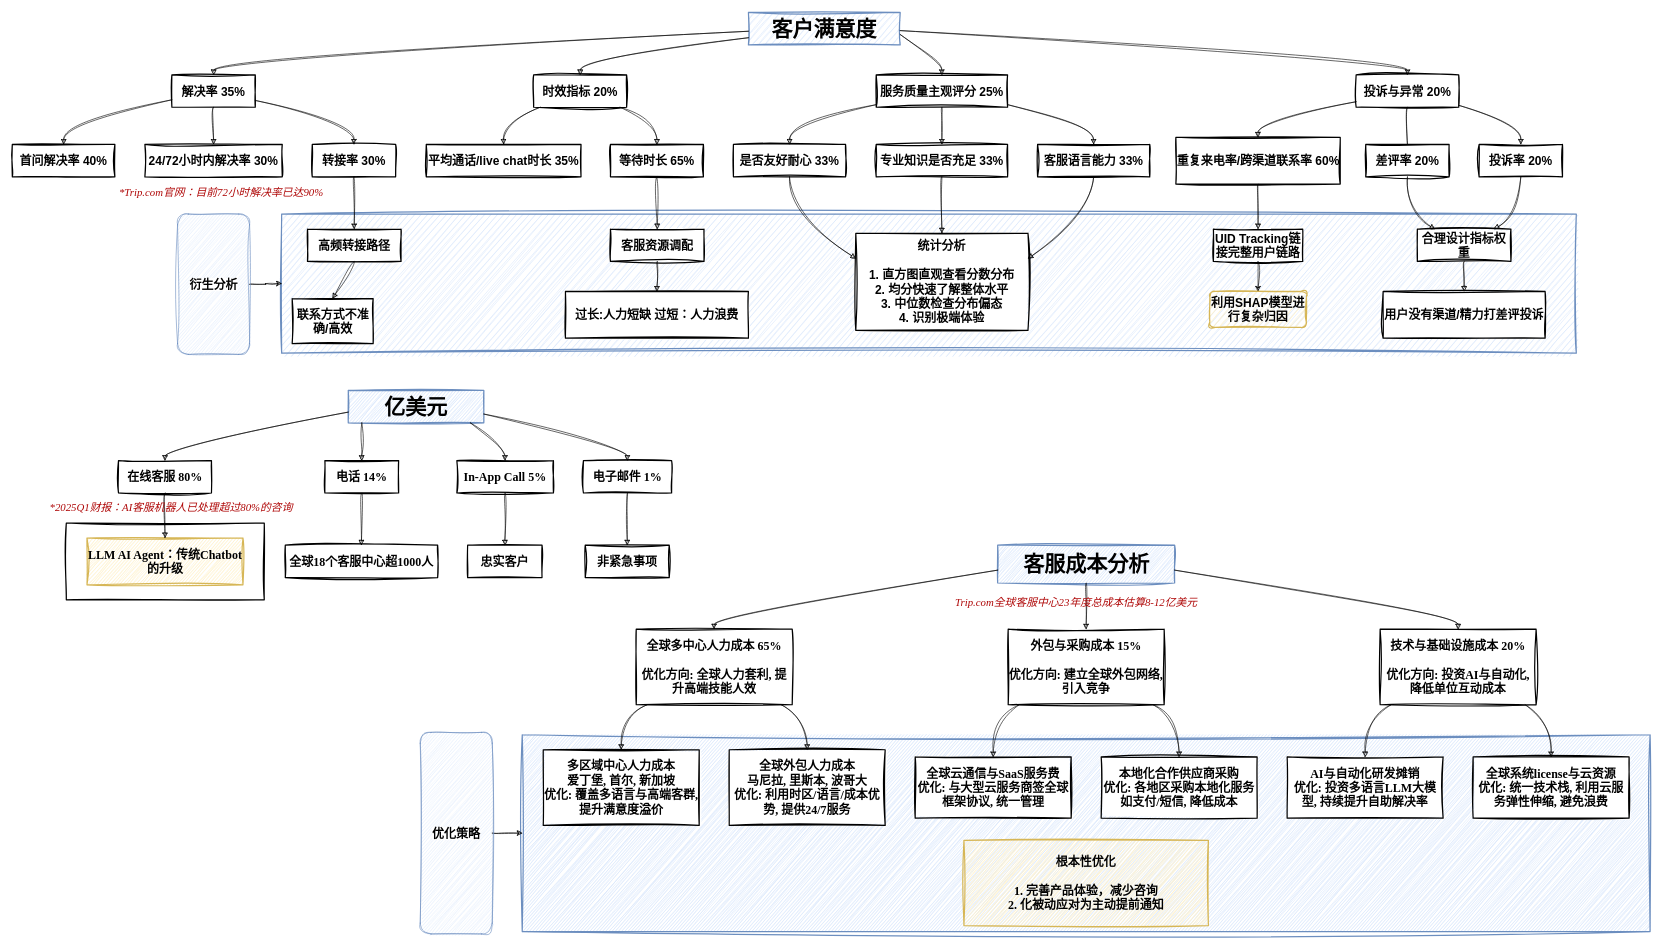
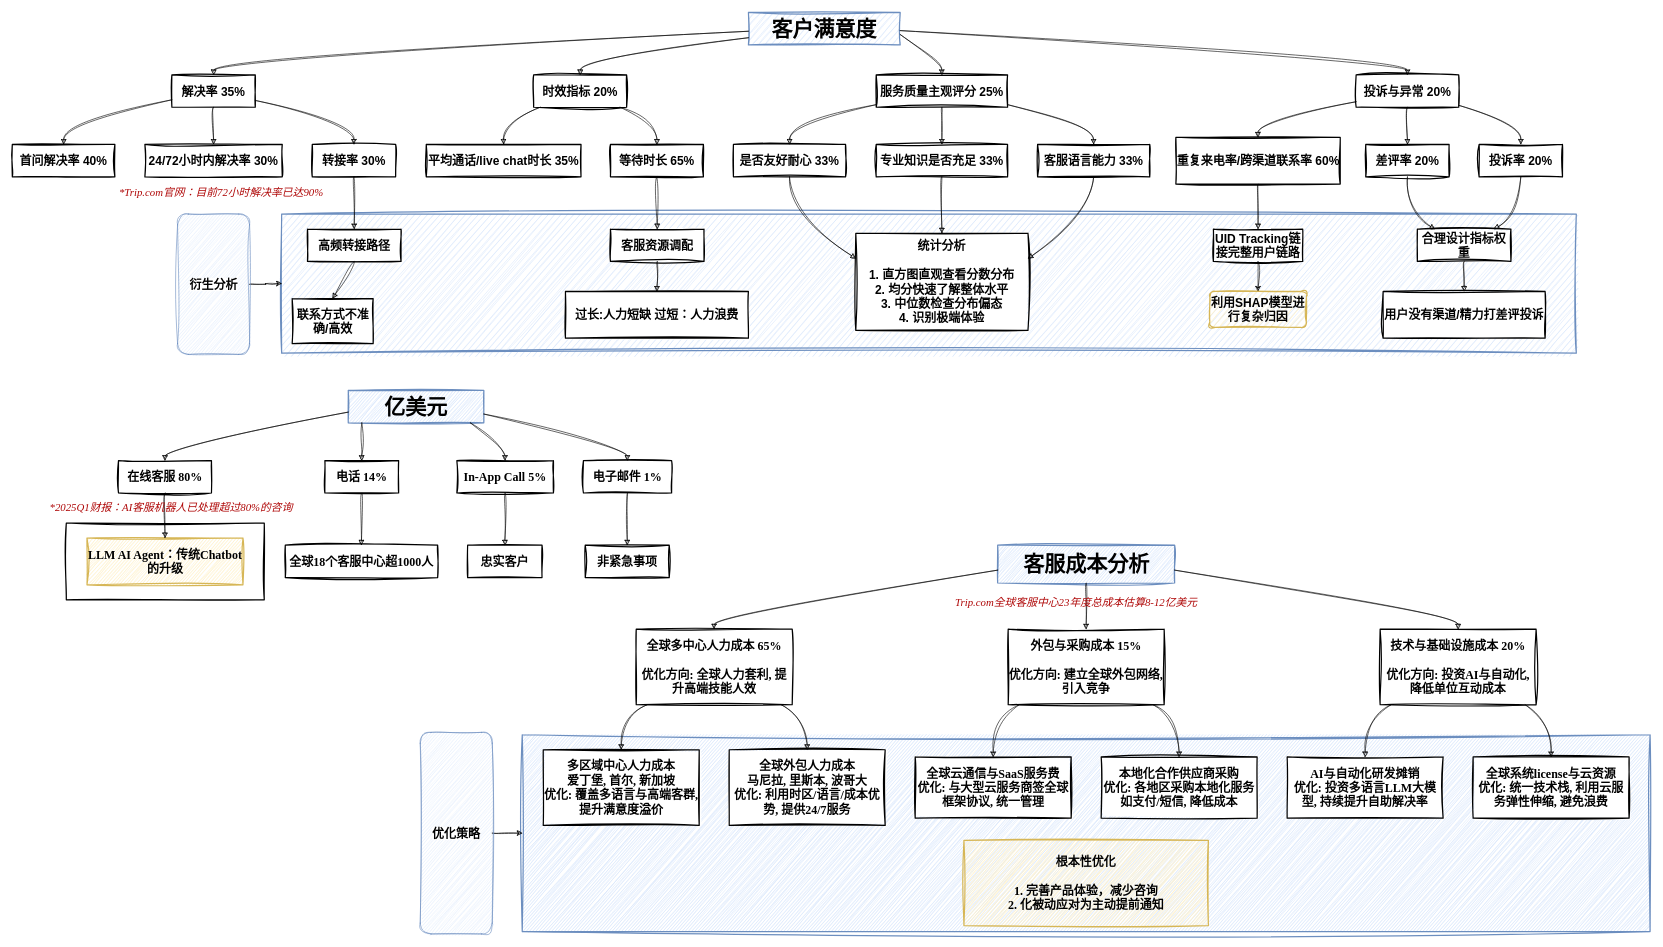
edge "投诉与异常 20%" -- "差评率 20%": arrowhead none -> block
